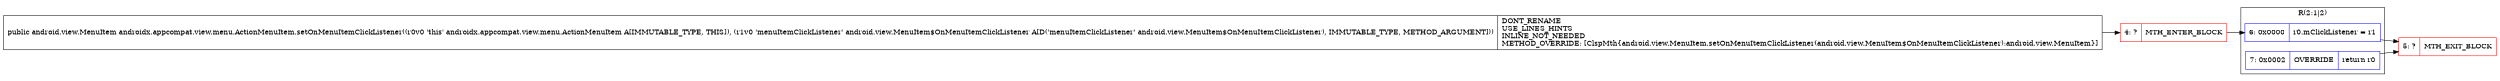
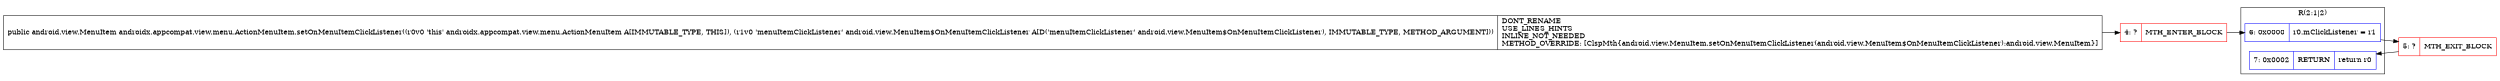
edge "7: 0x0002" -> "5: ?": reversed
node "7: 0x0002": text "OVERRIDE" -> "RETURN"
